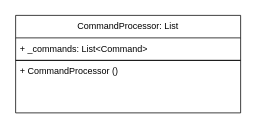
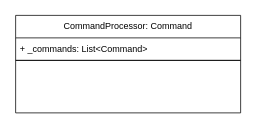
node "CommandProcessor: List": label "CommandProcessor: List" -> "CommandProcessor: Command"
node "+ CommandProcessor ()": removed
